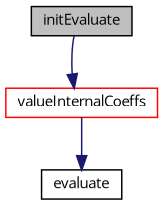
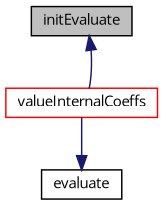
edge "initEvaluate" -> "valueInternalCoeffs": reversed
